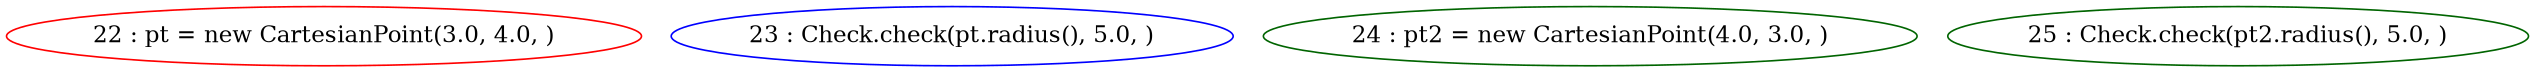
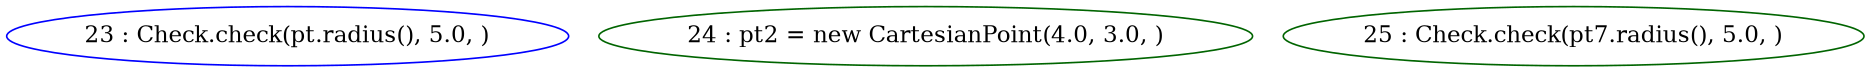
node "22 : pt = new CartesianPoint(3.0, 4.0, )": removed
node "25 : Check.check(pt2.radius(), 5.0, )": label "25 : Check.check(pt2.radius(), 5.0, )" -> "25 : Check.check(pt7.radius(), 5.0, )"
